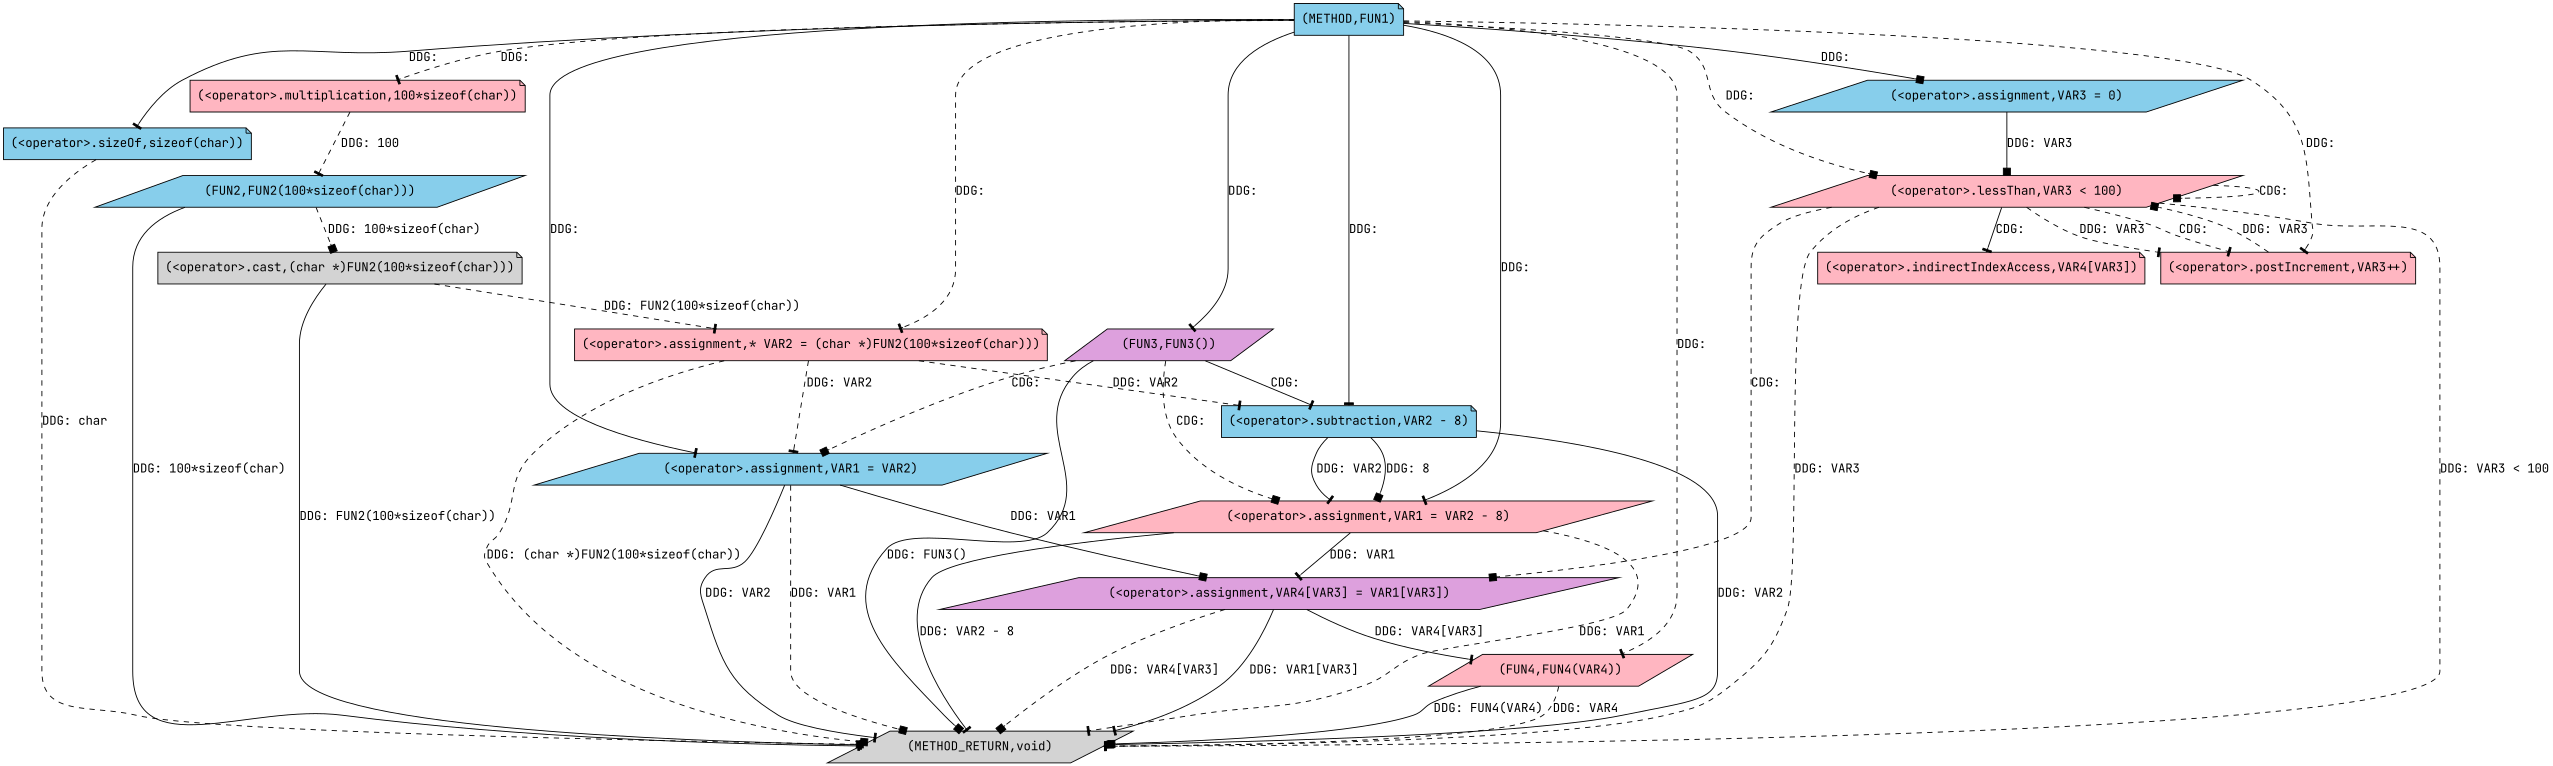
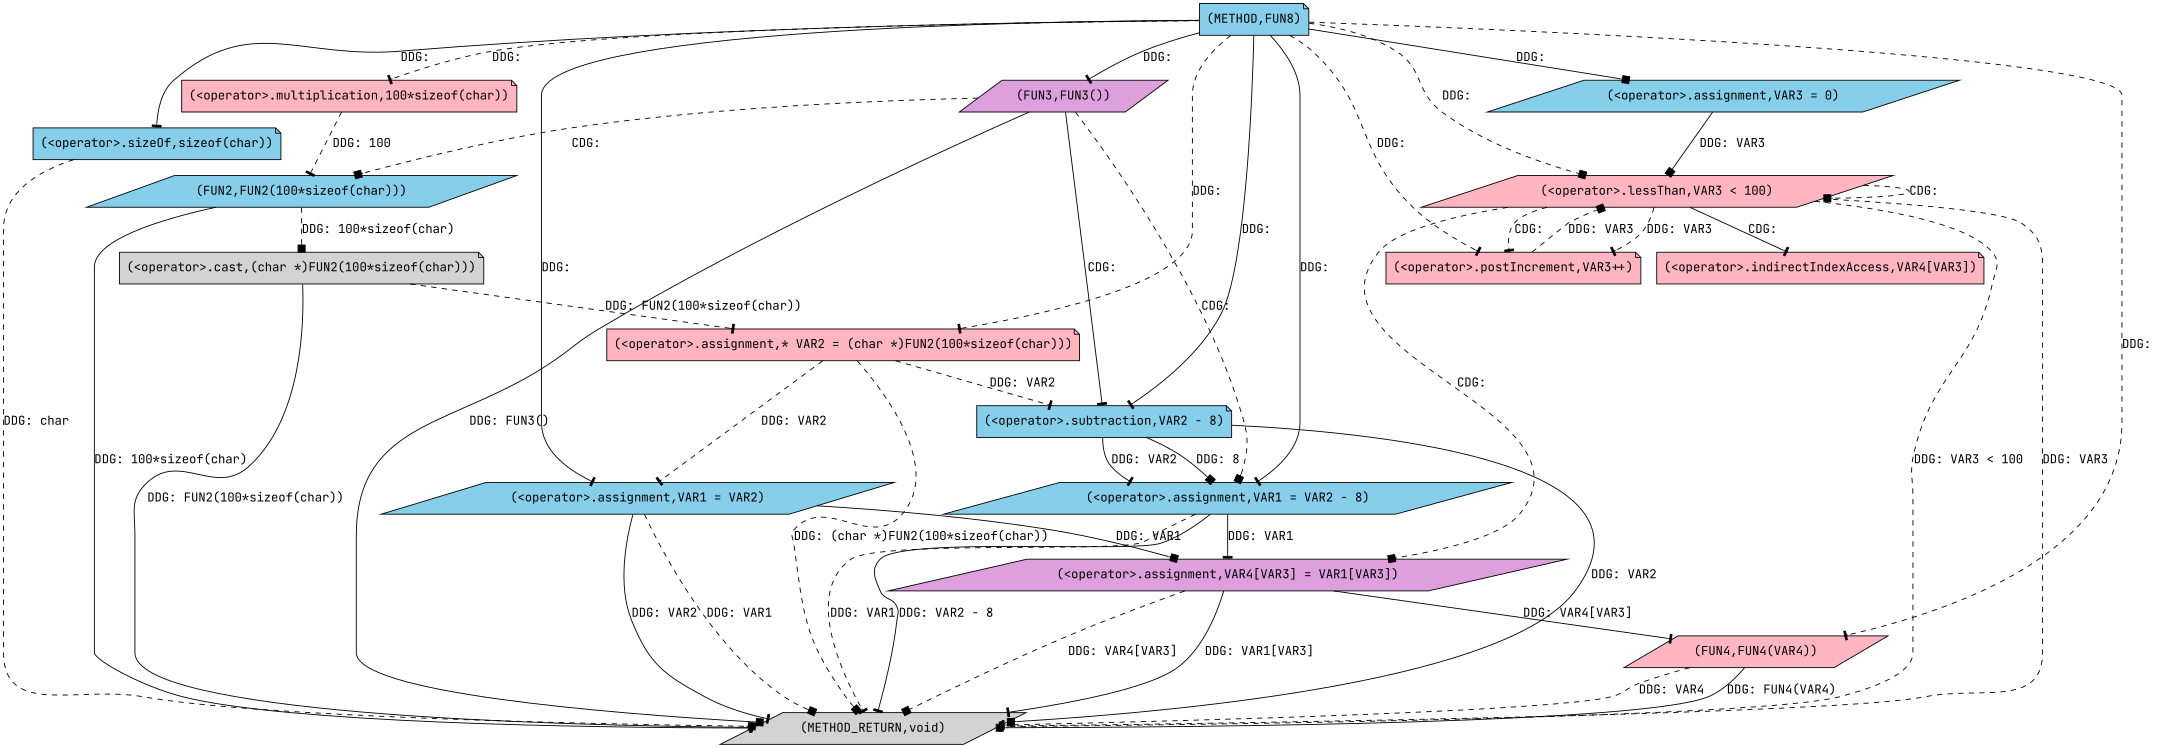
node "(METHOD,FUN1)": label "(METHOD,FUN1)" -> "(METHOD,FUN8)"
edge "(FUN3,FUN3())" -> "(<operator>.assignment,VAR1 = VAR2)": now "(FUN3,FUN3())" -> "(FUN2,FUN2(100*sizeof(char)))"
node "(<operator>.assignment,VAR1 = VAR2 - 8)": fillcolor lightpink -> skyblue
